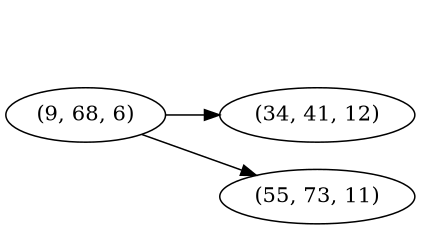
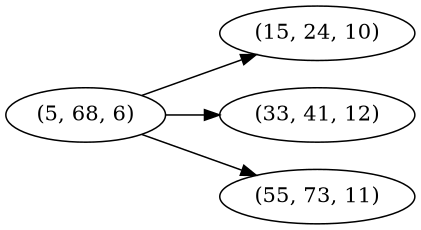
node "(15, 24, 10)": added
node "(9, 68, 6)": label "(9, 68, 6)" -> "(5, 68, 6)"
node "(34, 41, 12)": label "(34, 41, 12)" -> "(33, 41, 12)"
